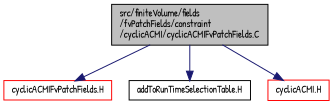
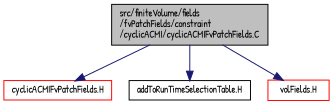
node "cyclicACMI.H": label "cyclicACMI.H" -> "volFields.H"
